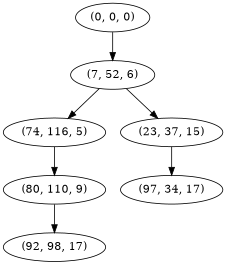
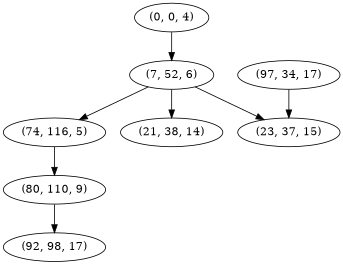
node "(0, 0, 0)": label "(0, 0, 0)" -> "(0, 0, 4)"
node "(21, 38, 14)": added
edge "(23, 37, 15)" -> "(97, 34, 17)": reversed
